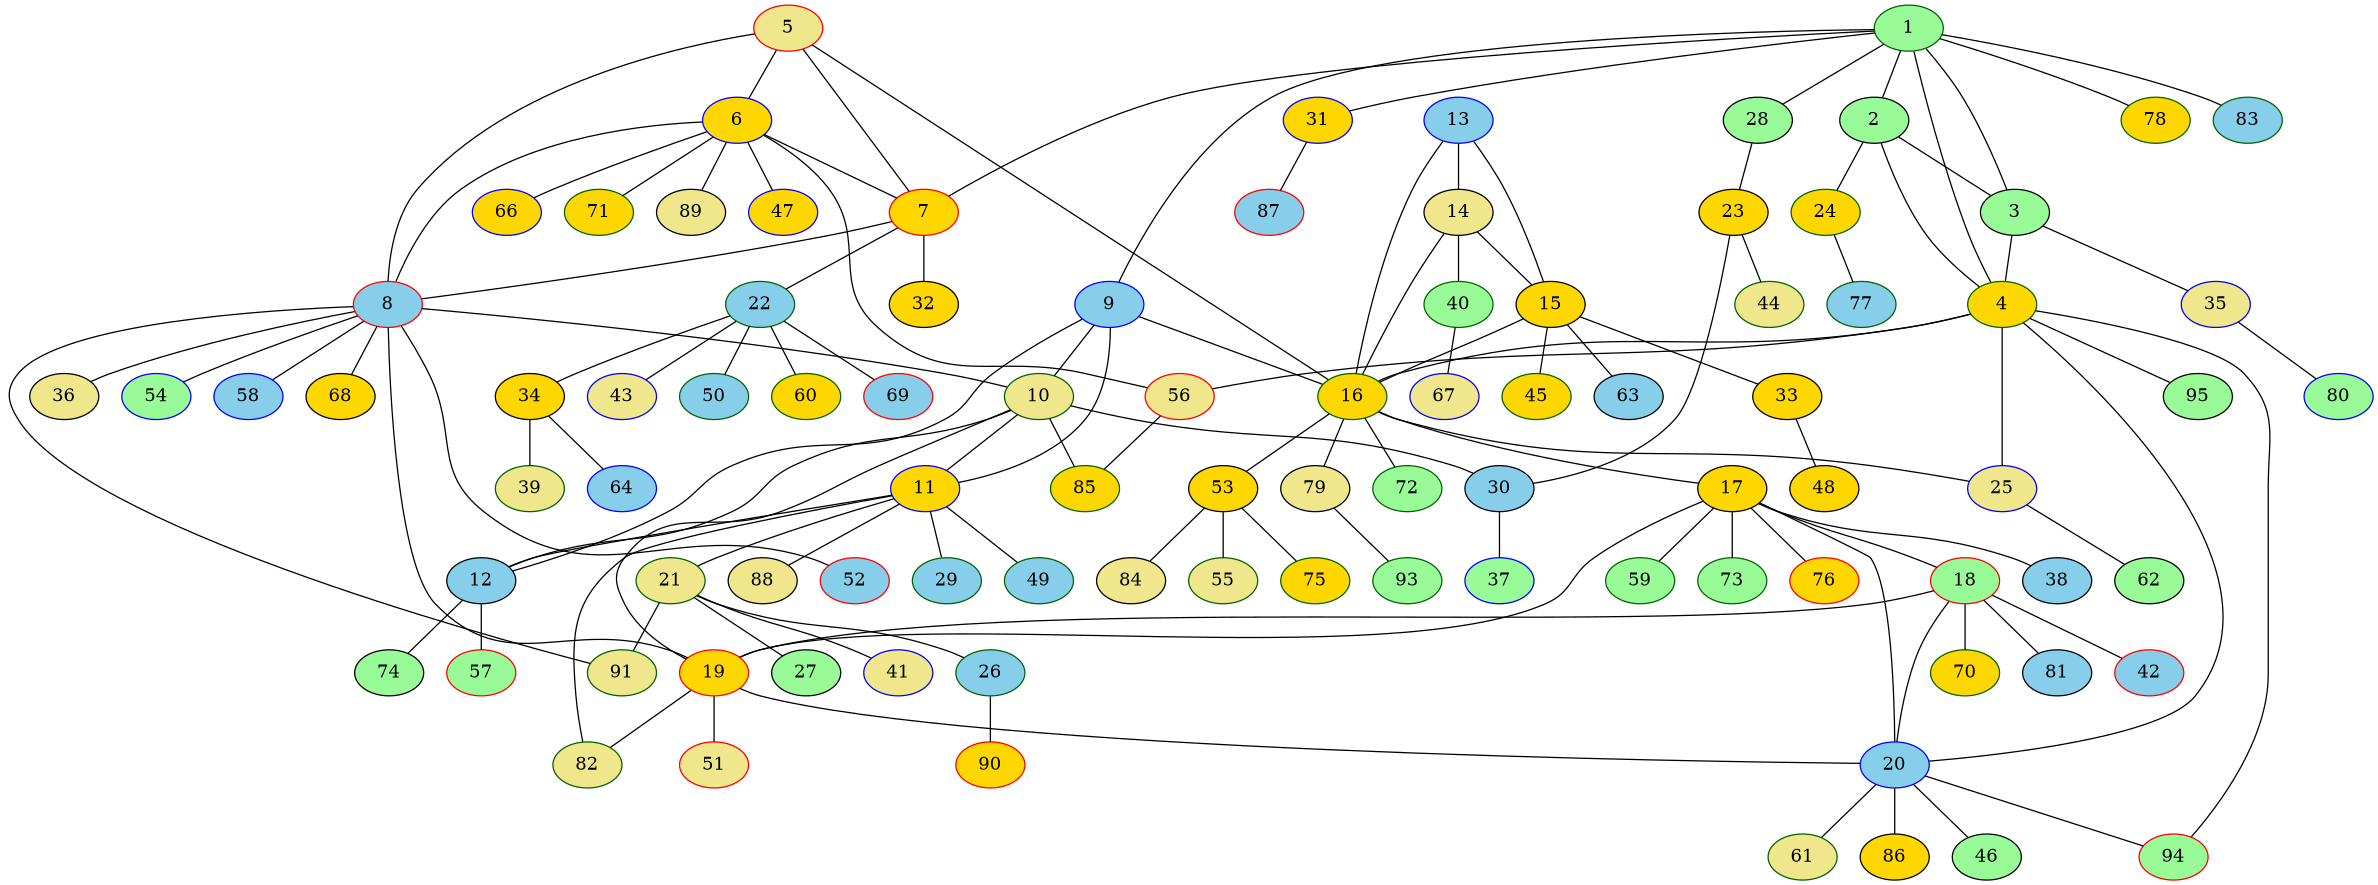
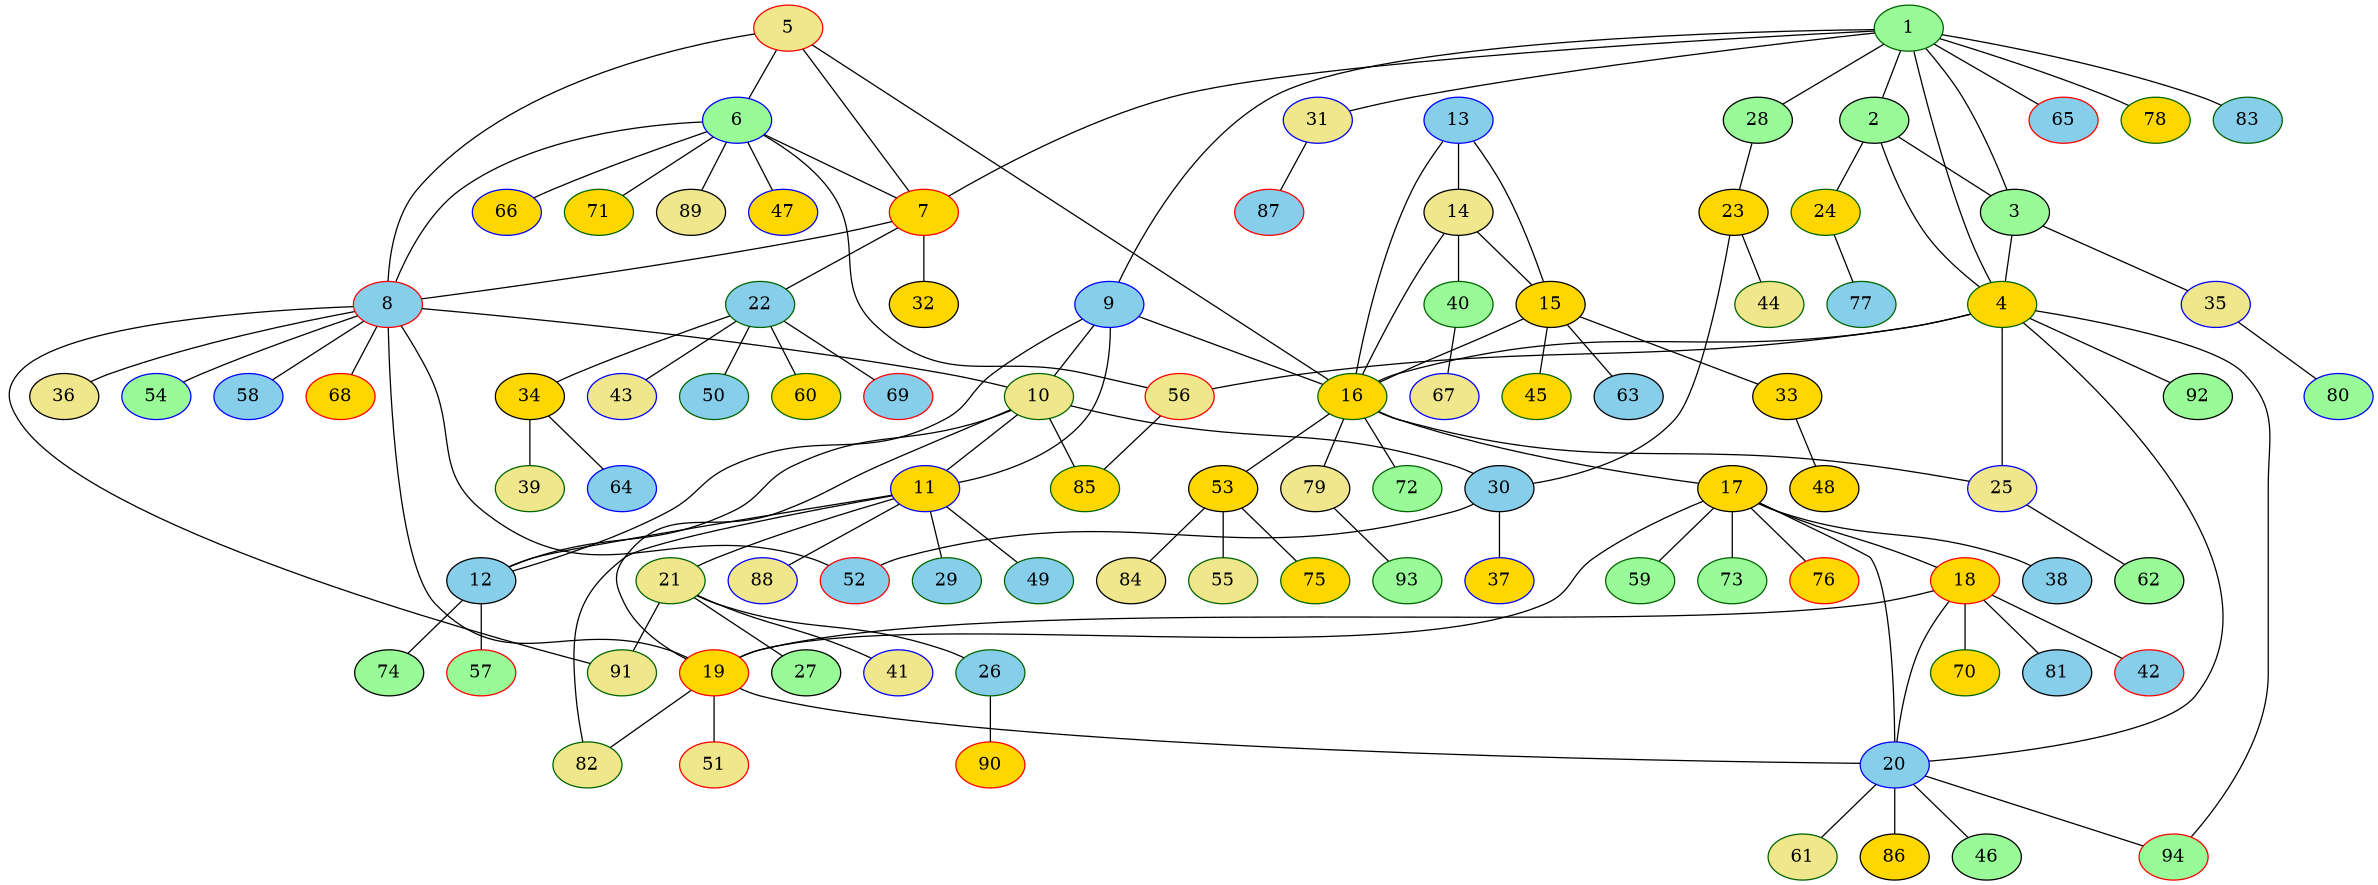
node "6": fillcolor gold -> palegreen
node "31": fillcolor gold -> khaki
node "65": added
node "68": color black -> red
node "95": label "95" -> "92"
edge "30" -- "52": added
node "88": color black -> blue
node "37": fillcolor palegreen -> gold
node "18": fillcolor palegreen -> gold
